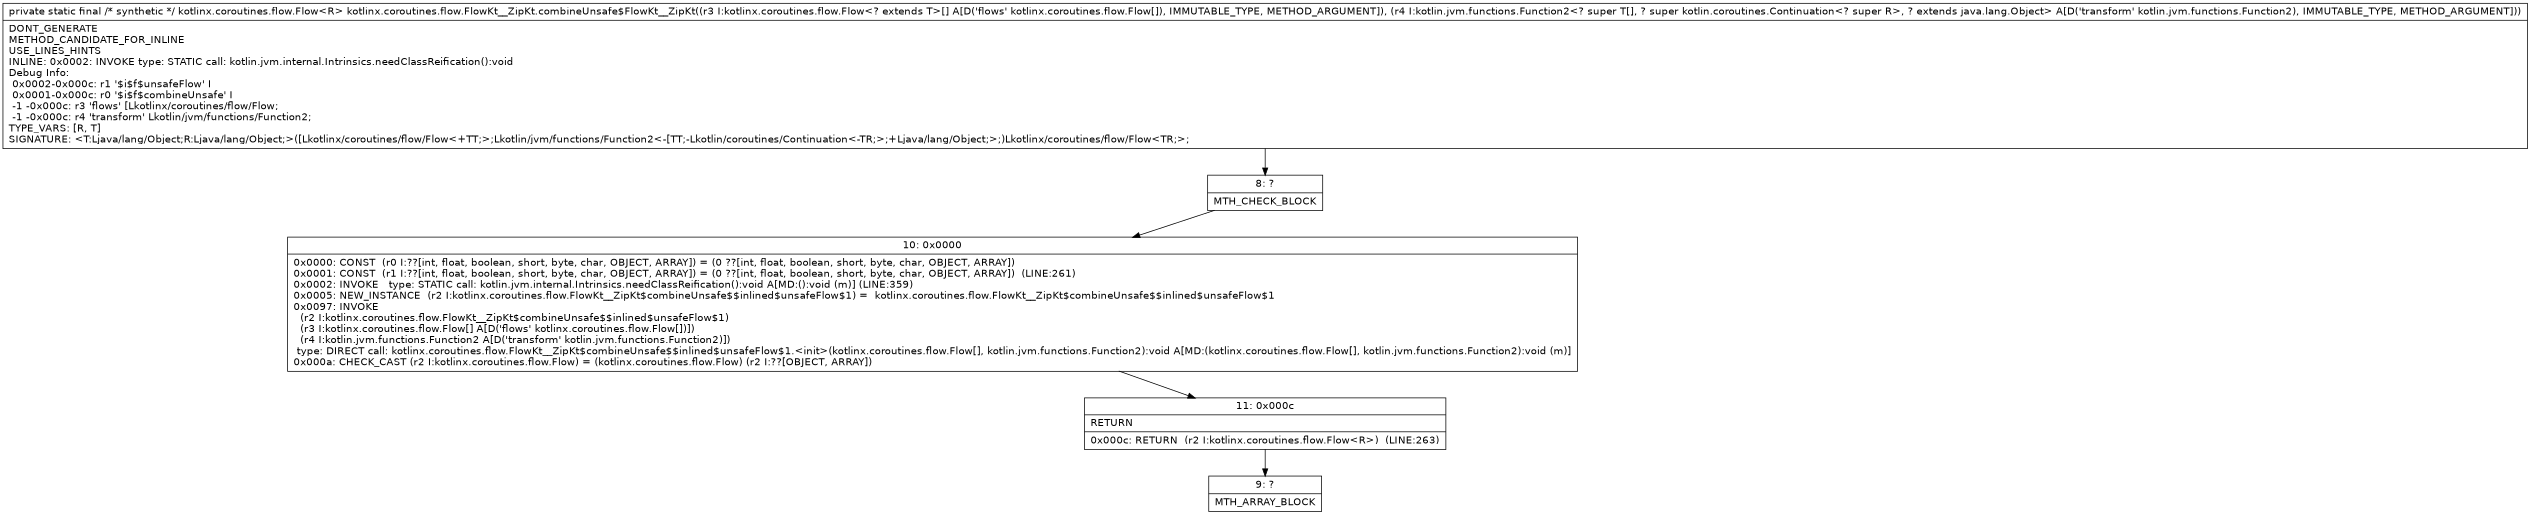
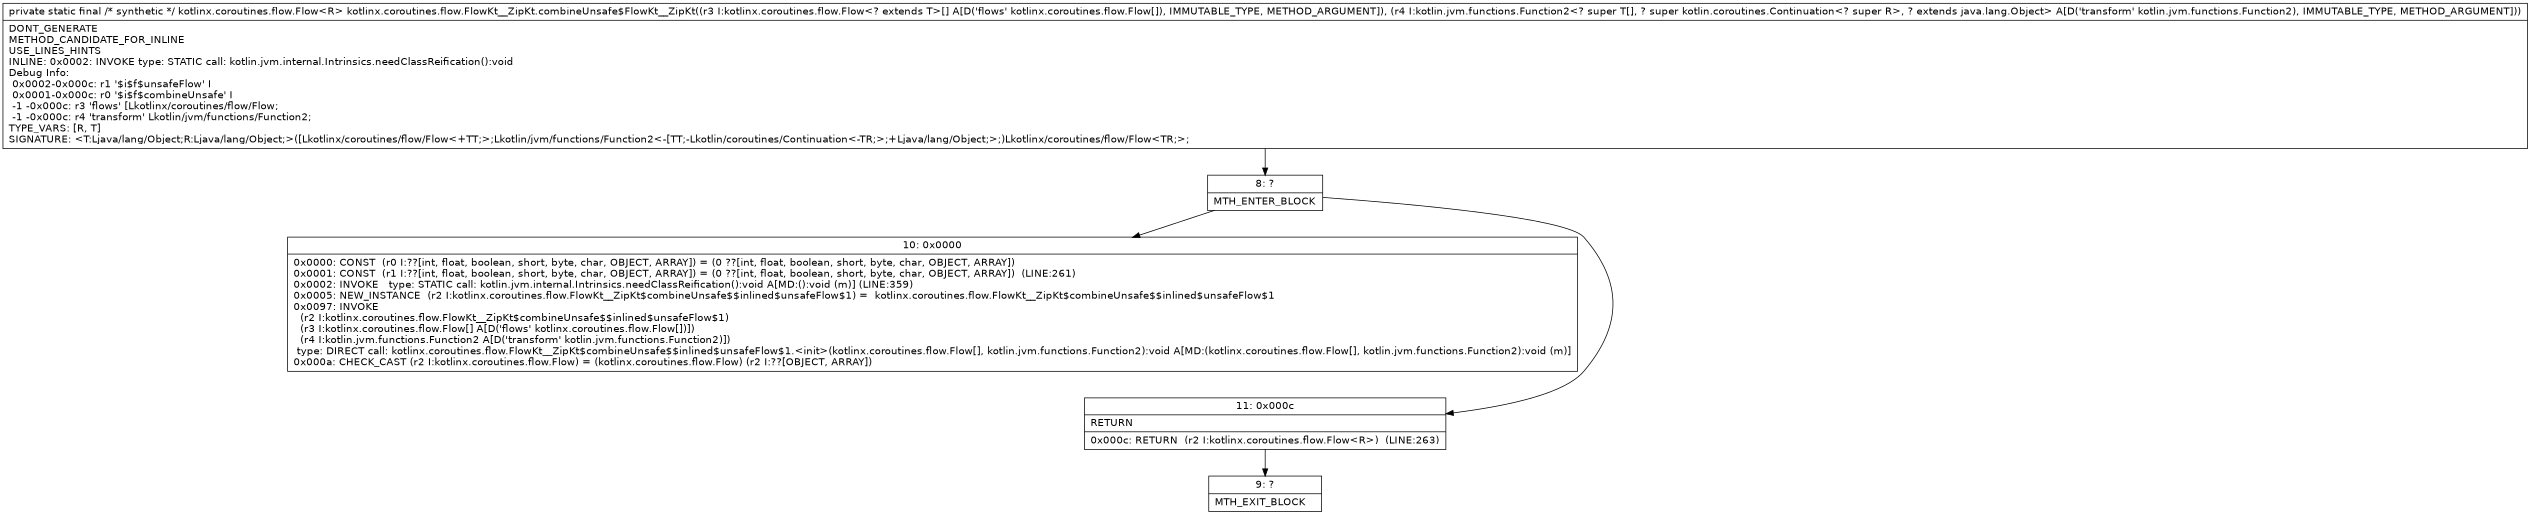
node "8: ?": text "MTH_CHECK_BLOCK" -> "MTH_ENTER_BLOCK"
edge "10: 0x0000" -> "11: 0x000c": now "8: ?" -> "11: 0x000c"
node "9: ?": text "MTH_ARRAY_BLOCK" -> "MTH_EXIT_BLOCK"
